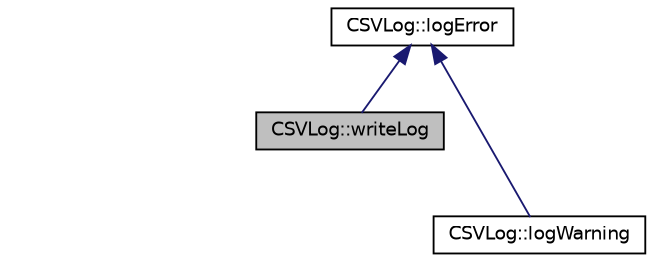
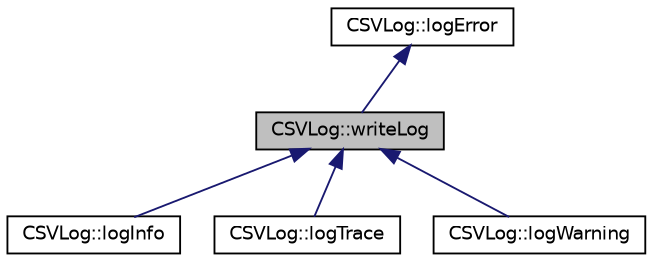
edge "CSVLog::logWarning" -> "CSVLog::logError": now "CSVLog::logWarning" -> "CSVLog::writeLog"
node "CSVLog::logInfo": added
node "CSVLog::logTrace": added
